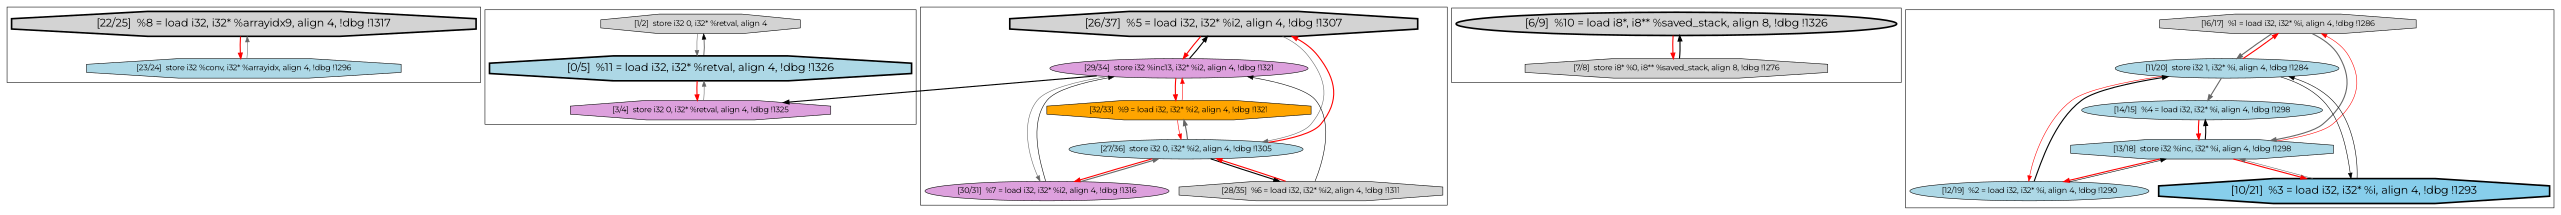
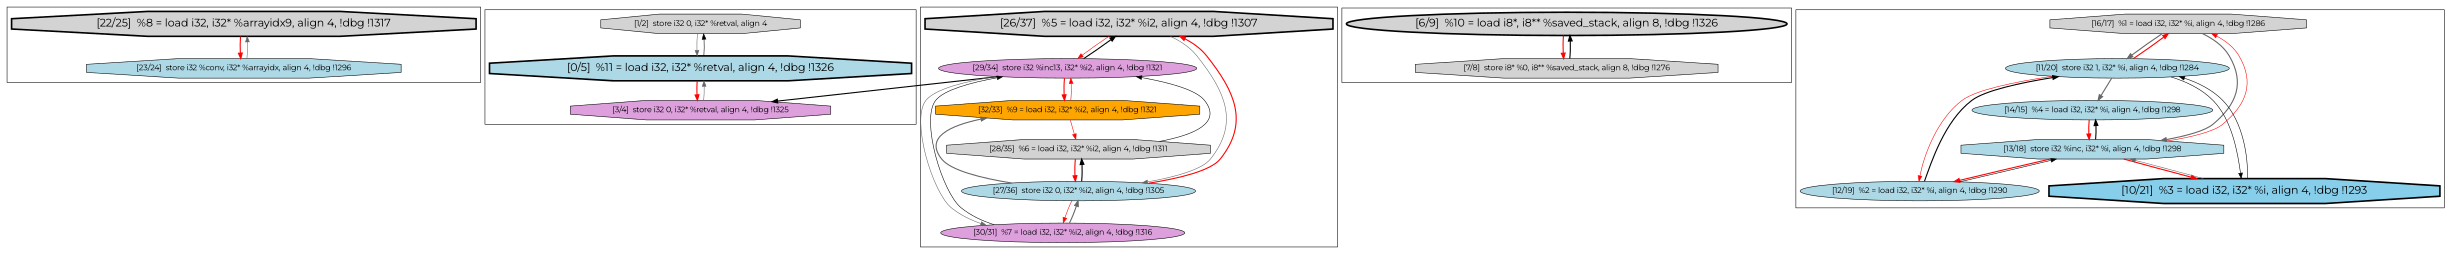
edge "[26/37]  %5 = load i32, i32* %i2, align 4, !dbg !1307" -> "[29/34]  store i32 %inc13, i32* %i2, align 4, !dbg !1321": style bold -> solid
edge "[32/33]  %9 = load i32, i32* %i2, align 4, !dbg !1321" -> "[27/36]  store i32 0, i32* %i2, align 4, !dbg !1305": now "[32/33]  %9 = load i32, i32* %i2, align 4, !dbg !1321" -> "[28/35]  %6 = load i32, i32* %i2, align 4, !dbg !1311"
edge "[27/36]  store i32 0, i32* %i2, align 4, !dbg !1305" -> "[30/31]  %7 = load i32, i32* %i2, align 4, !dbg !1316": style bold -> solid
